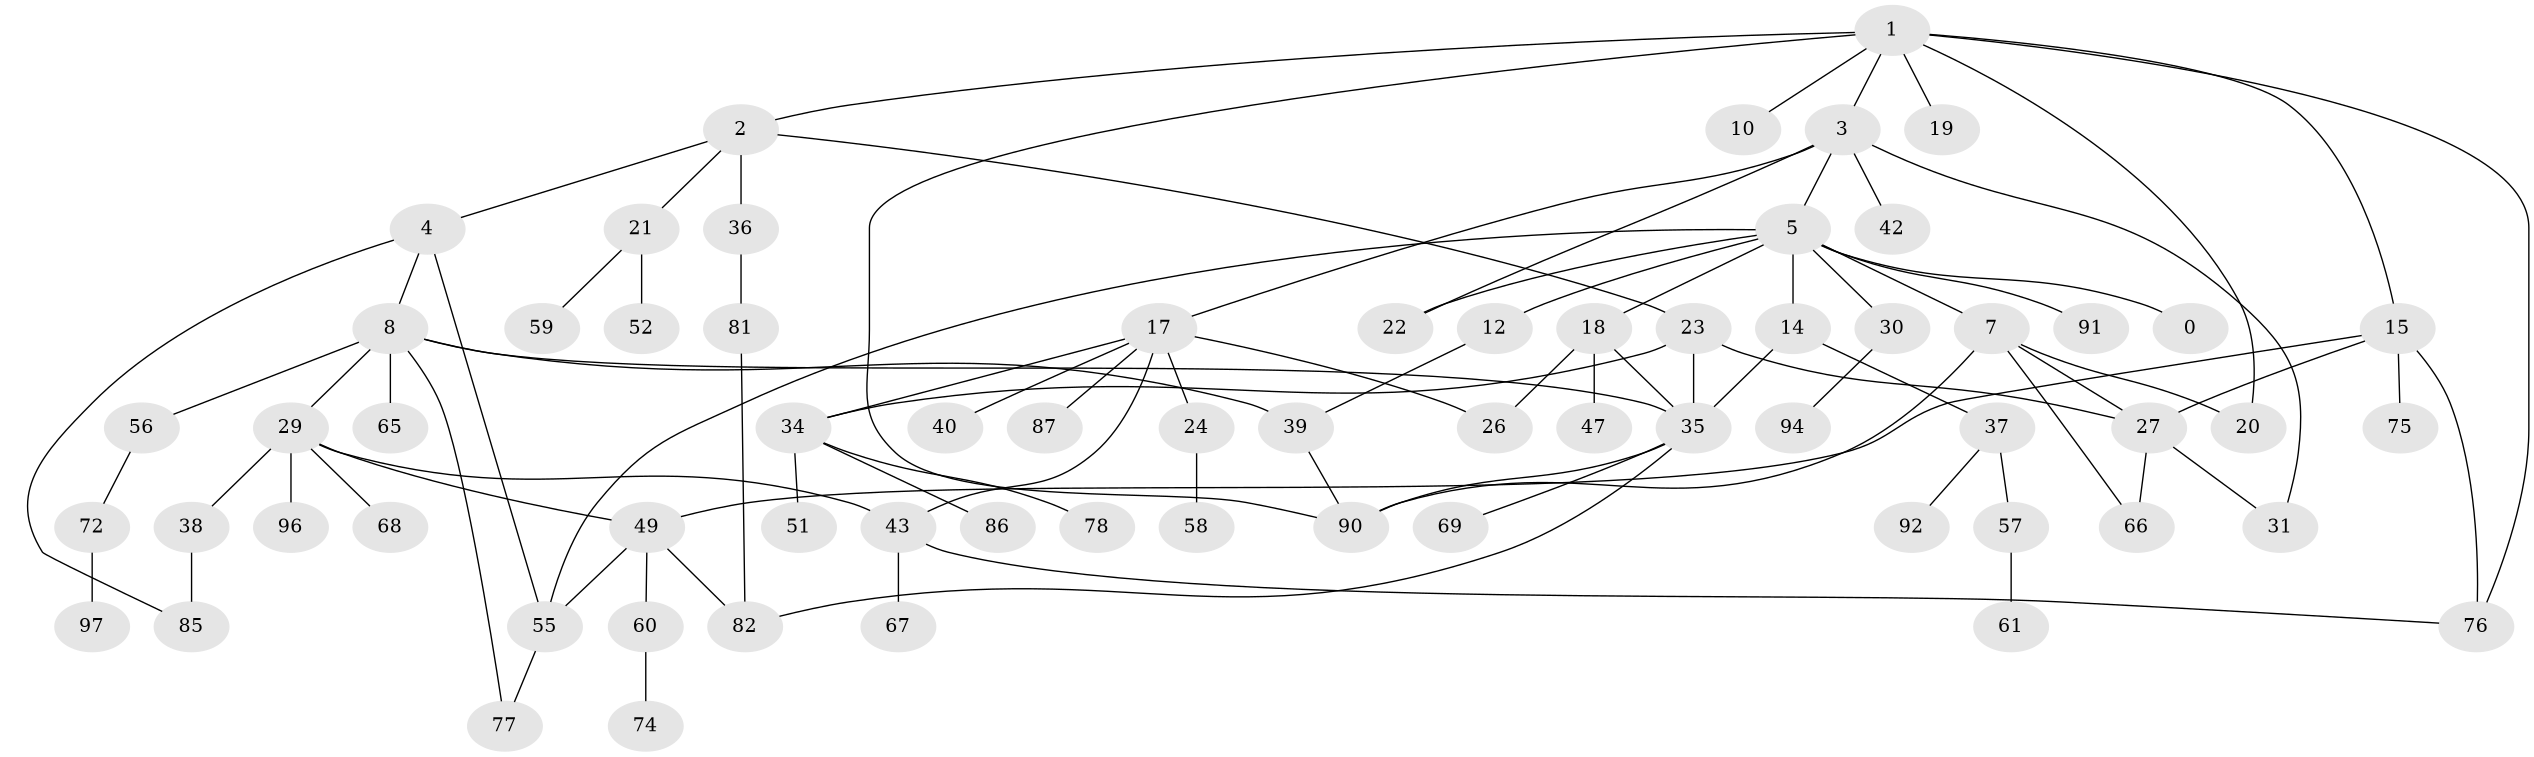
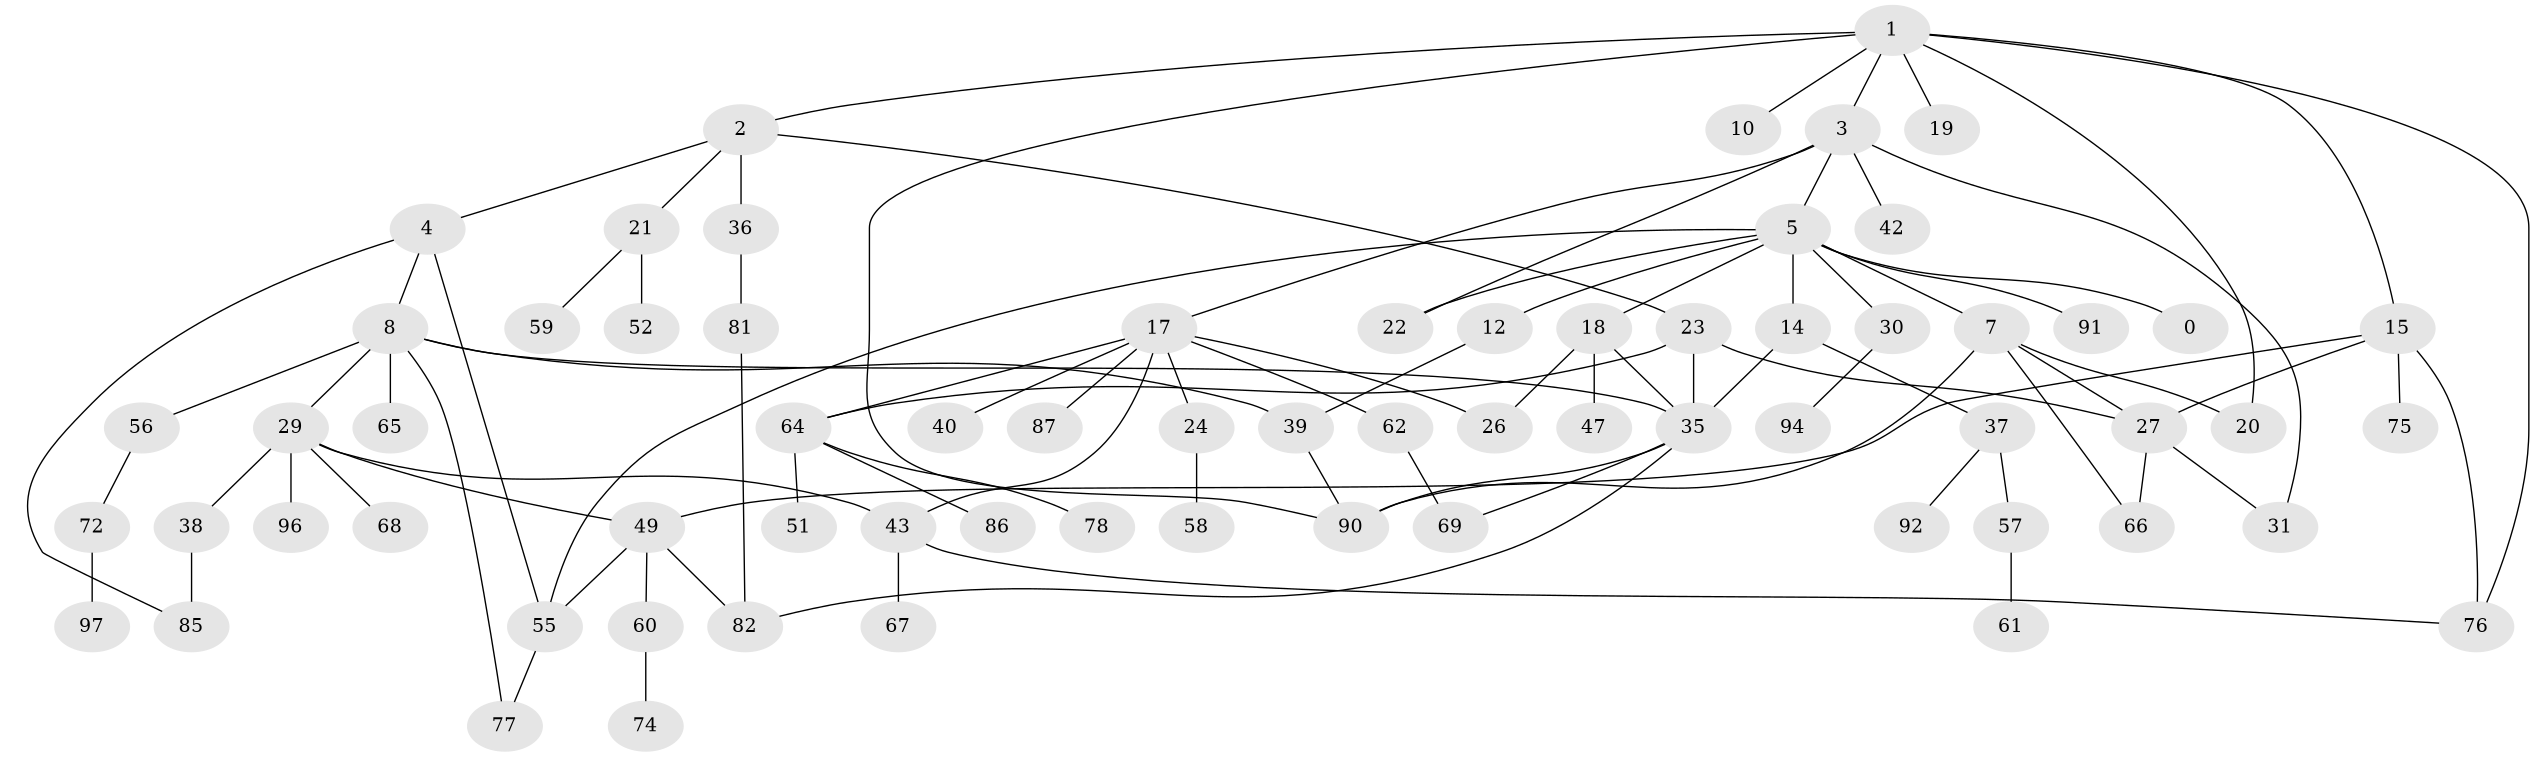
node "34": label "34" -> "64"
node "62": added
